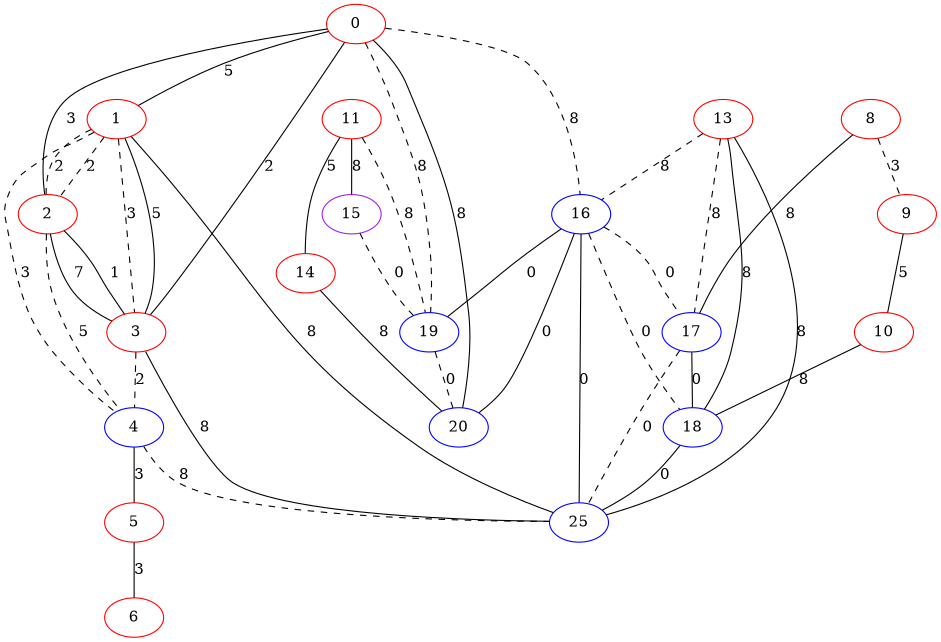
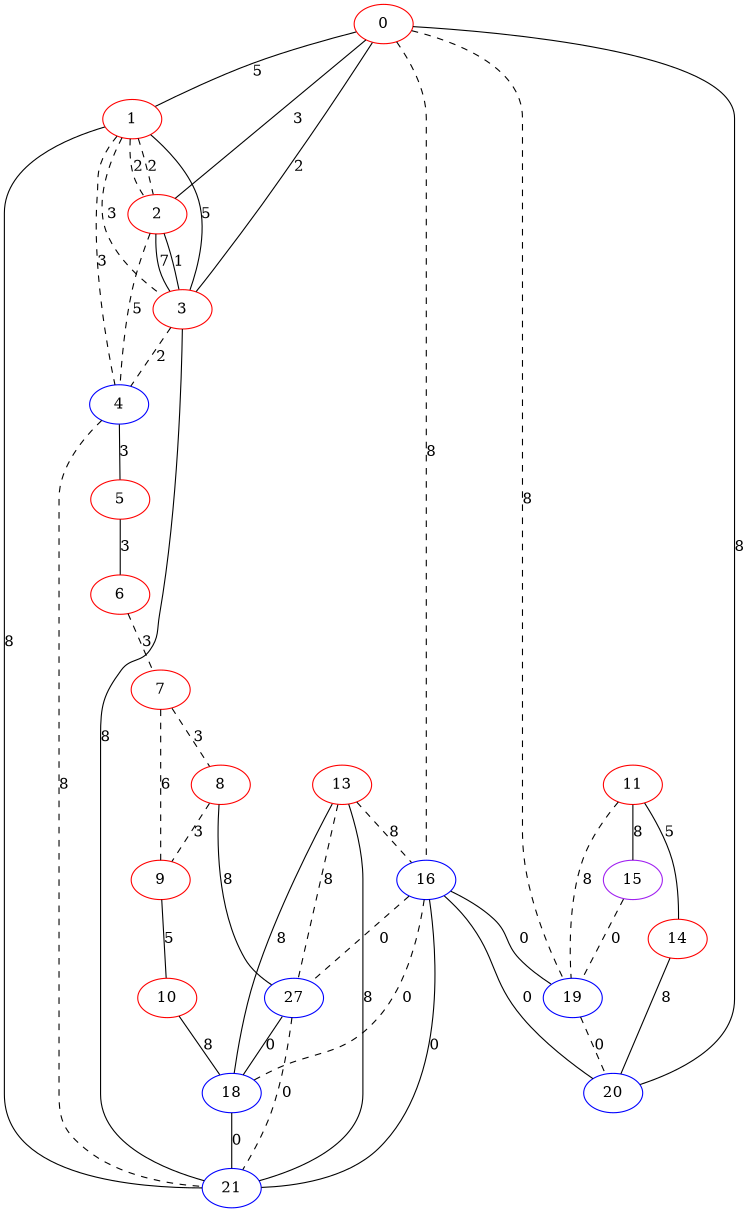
node "17": label "17" -> "27"
node "25": label "25" -> "21"
node "7": added
